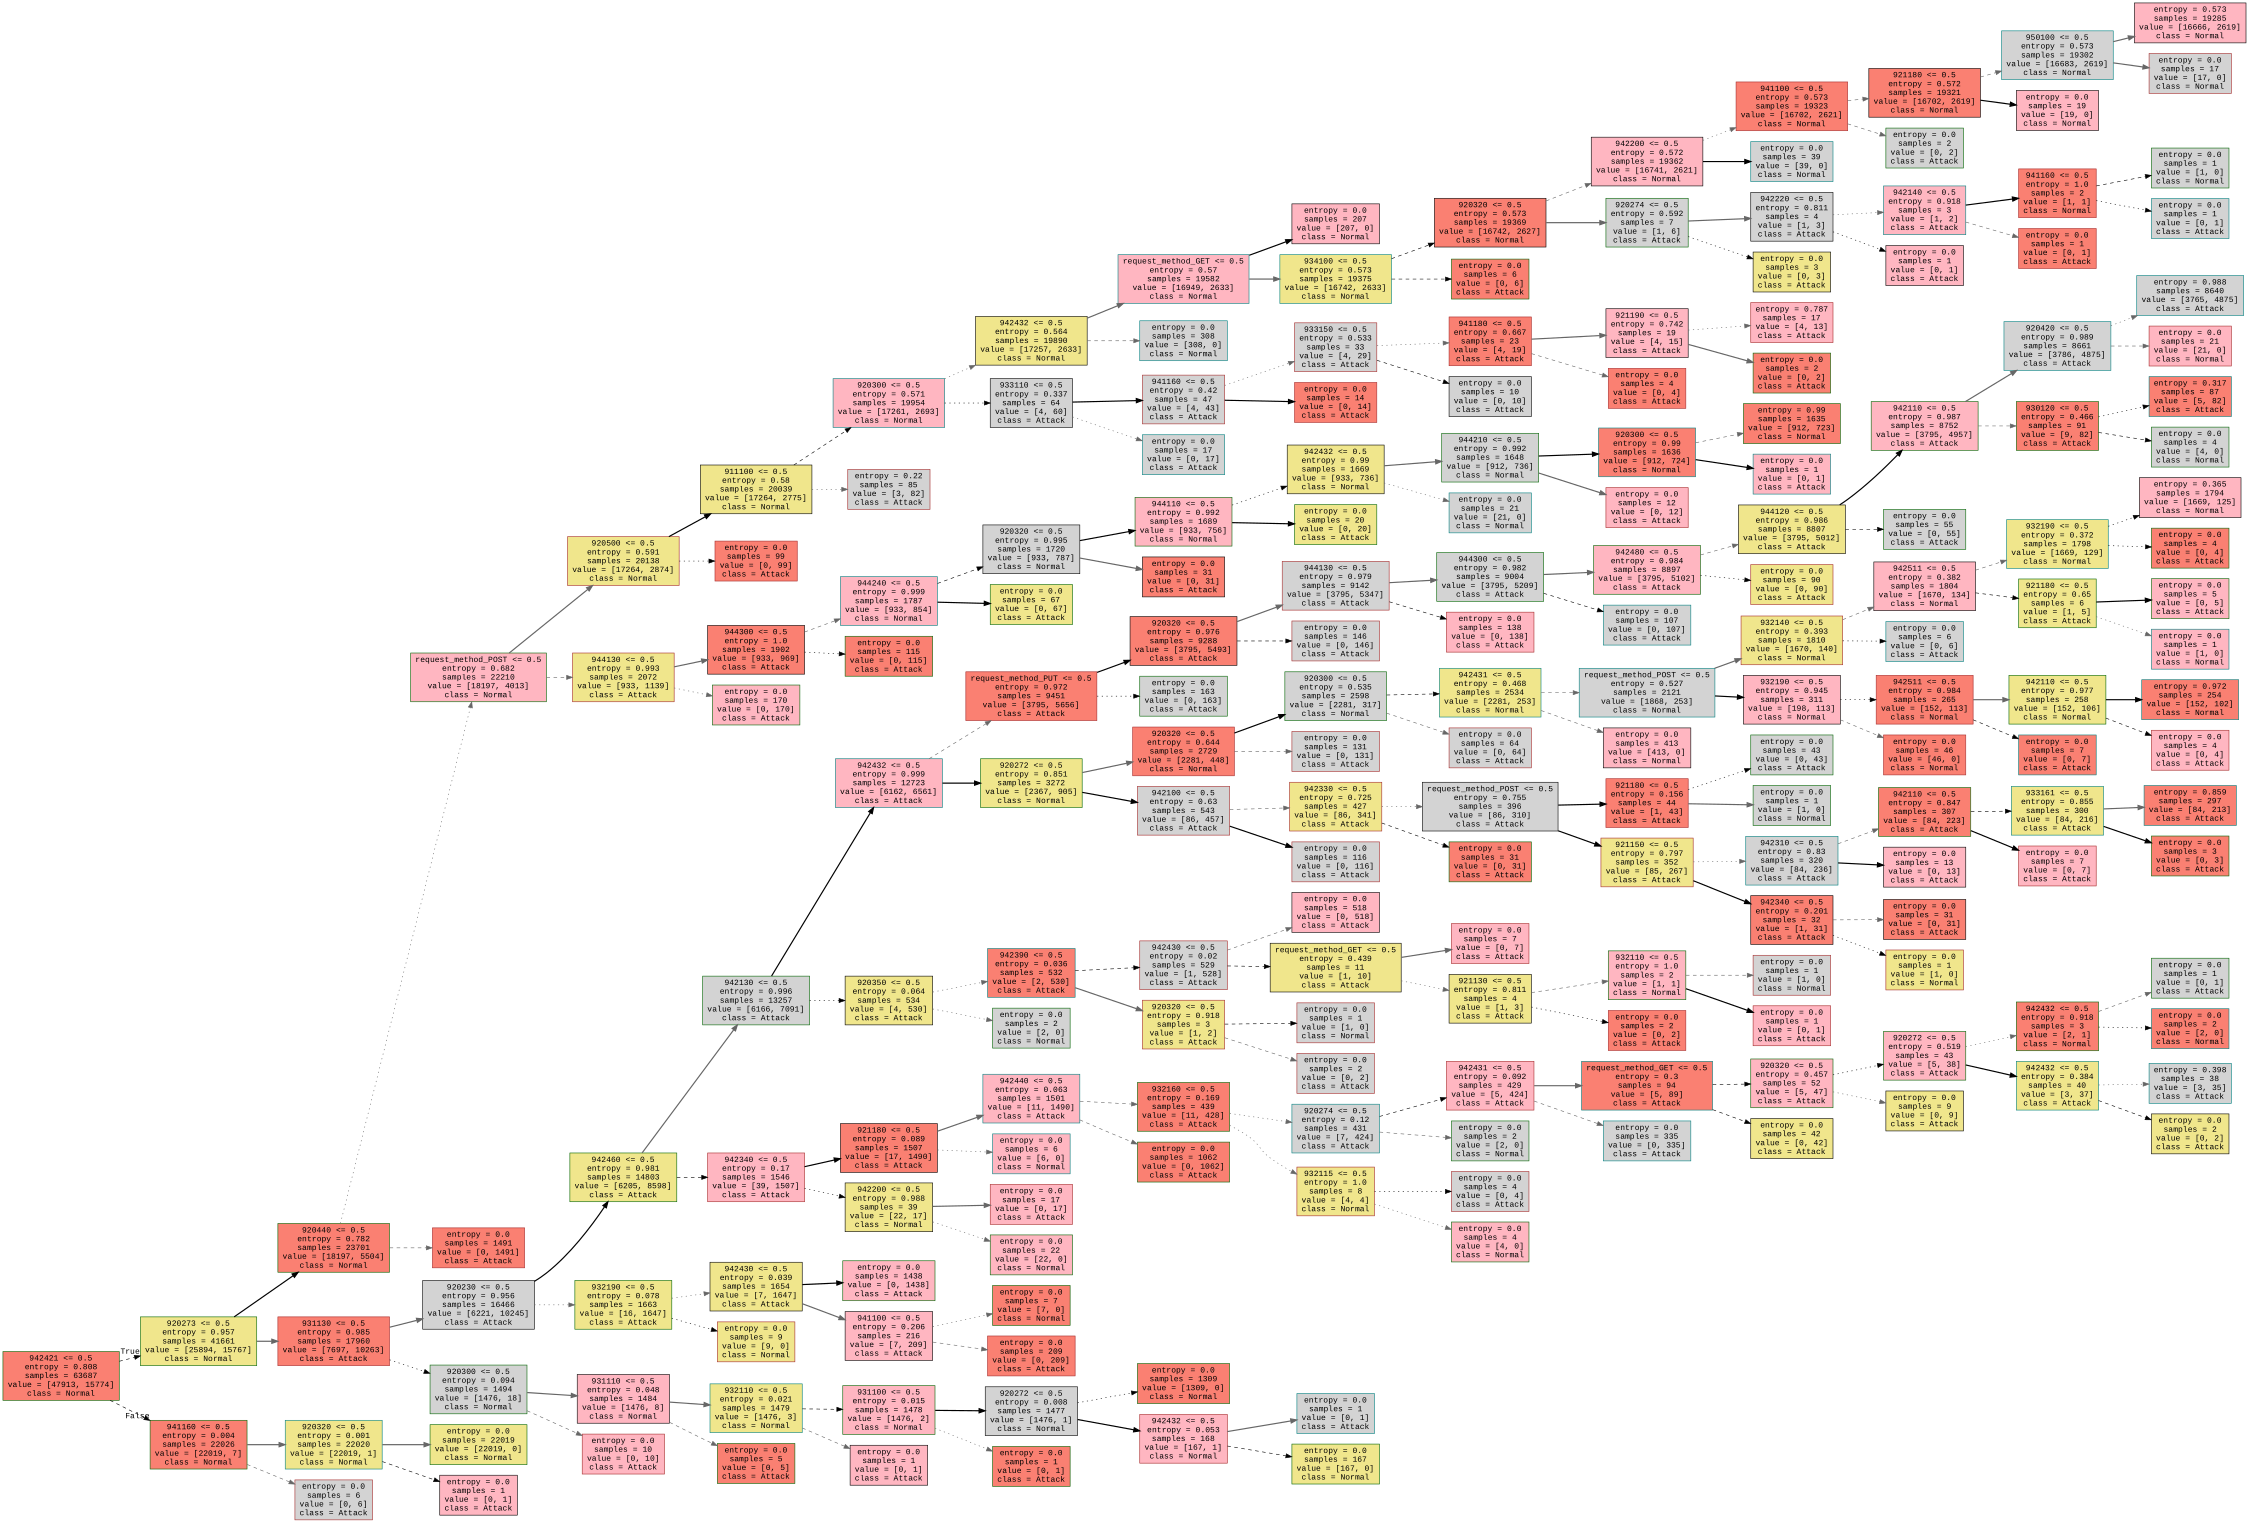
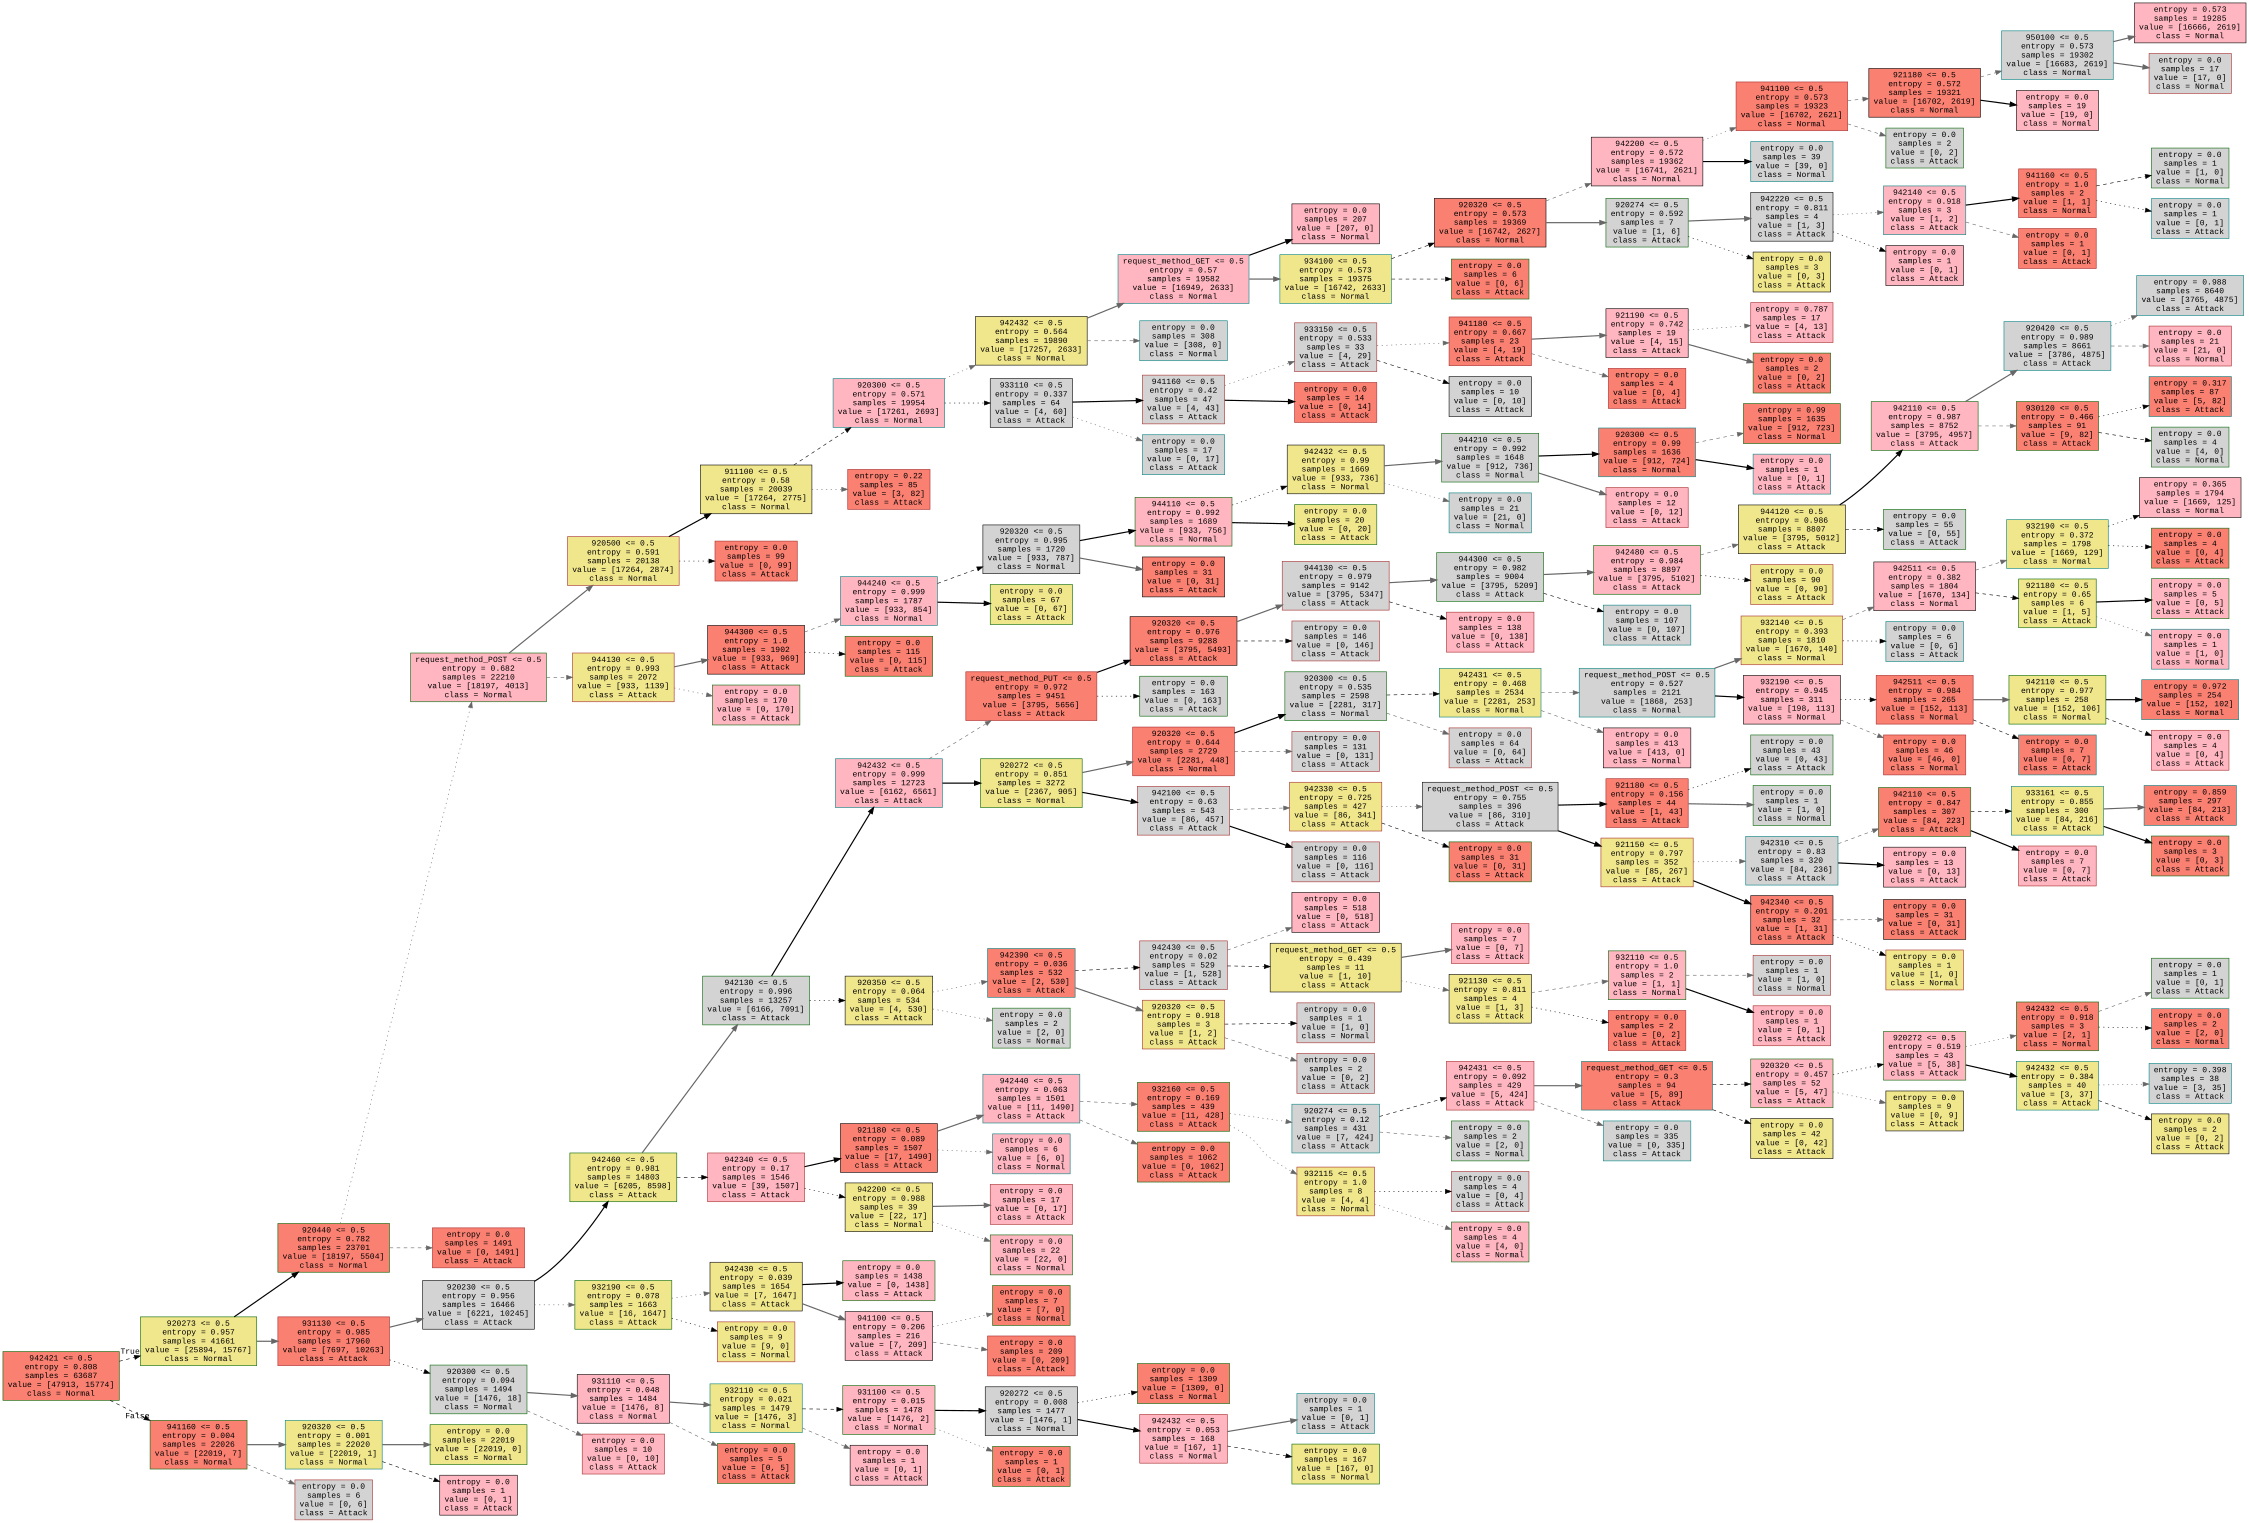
node "entropy = 0.22 samples = 85 value = [3, 82] class = Attack": fillcolor lightgrey -> salmon
